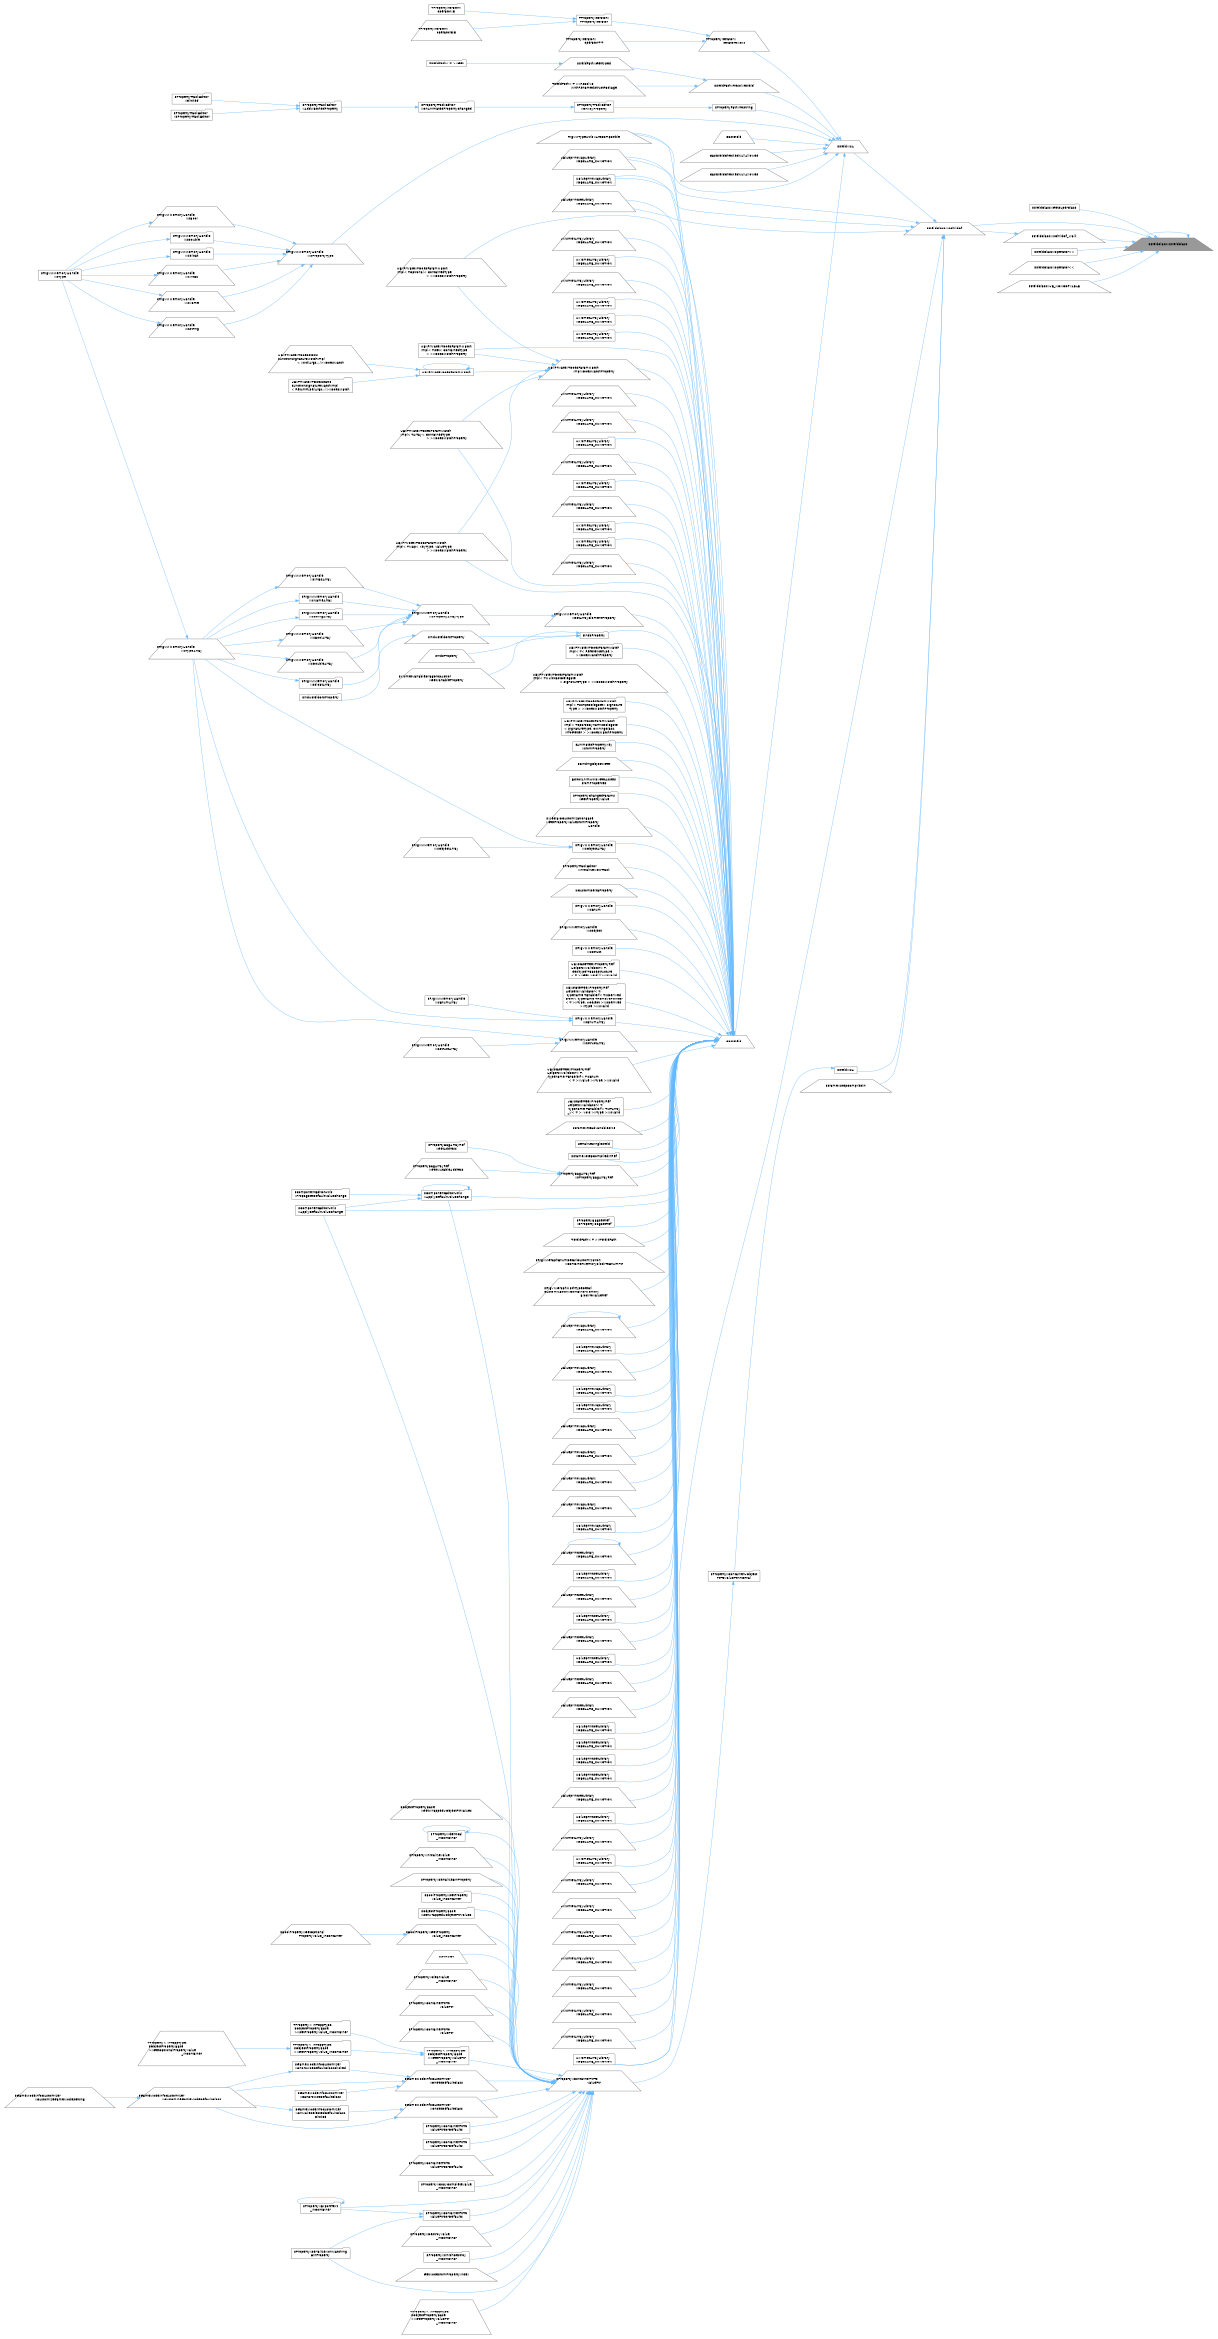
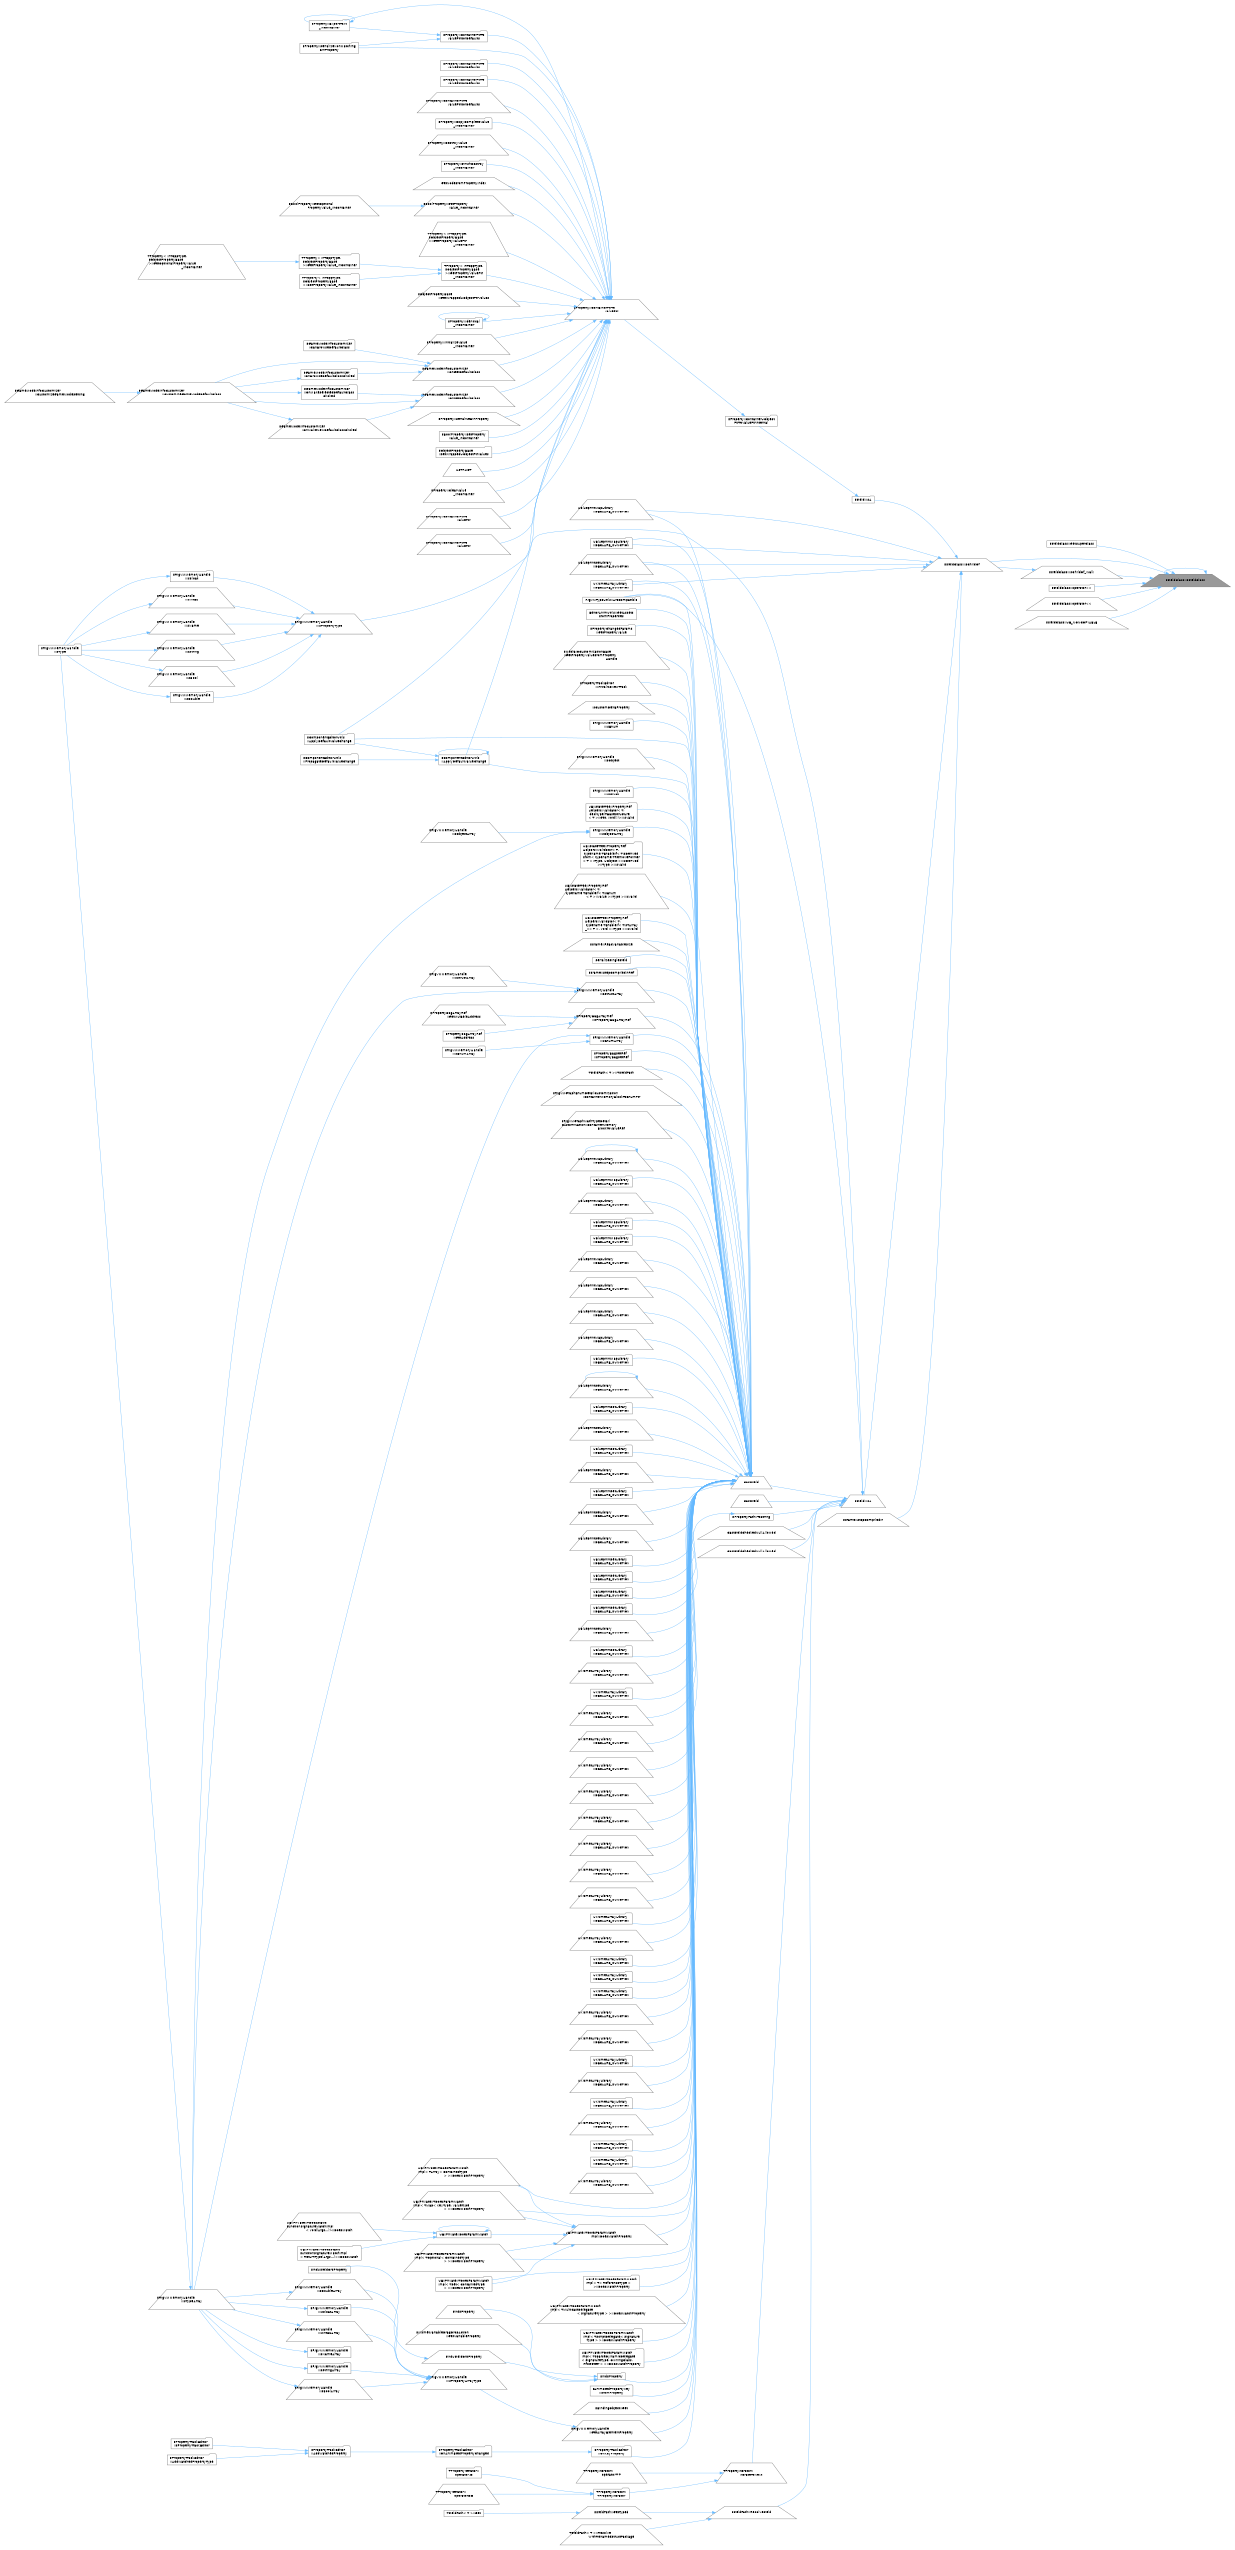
node "FPropertyTrackEditor ::Clicked": label "FPropertyTrackEditor ::Clicked" -> "FPropertyTrackEditor ::AddWatchedPropertyType"
node "RigVMTypeUtils::AreCompatible": shape trapezium -> folder
node "FGameModeInfoCustomizer ::OnMakeNewDefaultClassClicked": added
edge "FRigVMMemoryHandle ::IsNameArray" -> "FRigVMMemoryHandle ::IsPropertyArrayType": removed
